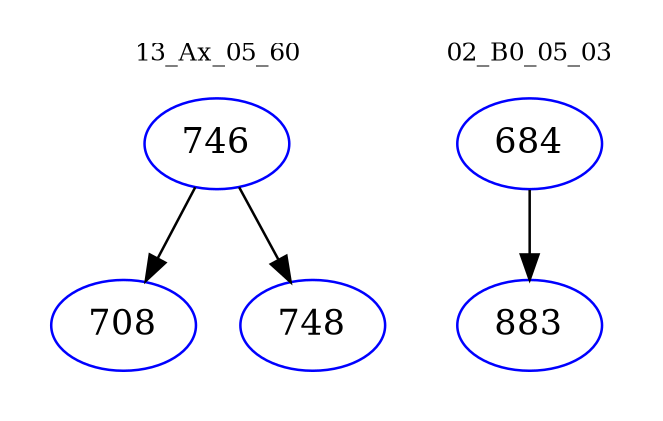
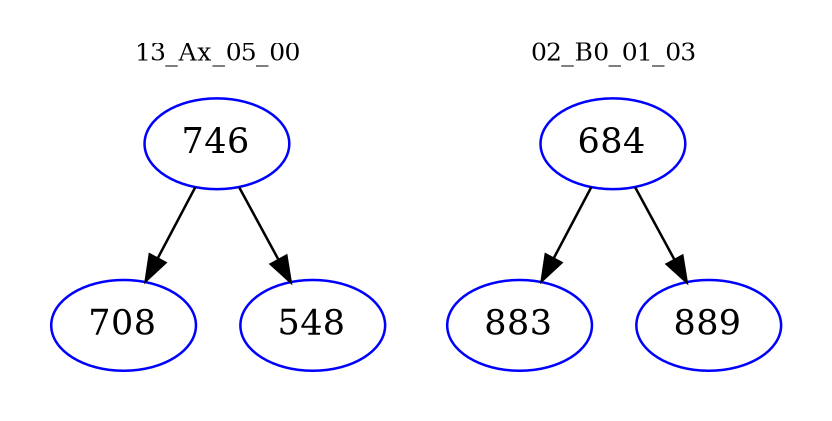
cluster "13_Ax_05_60": label "13_Ax_05_60" -> "13_Ax_05_00"
cluster "02_B0_05_03": label "02_B0_05_03" -> "02_B0_01_03"
node "748": label "748" -> "548"
node "889": added
